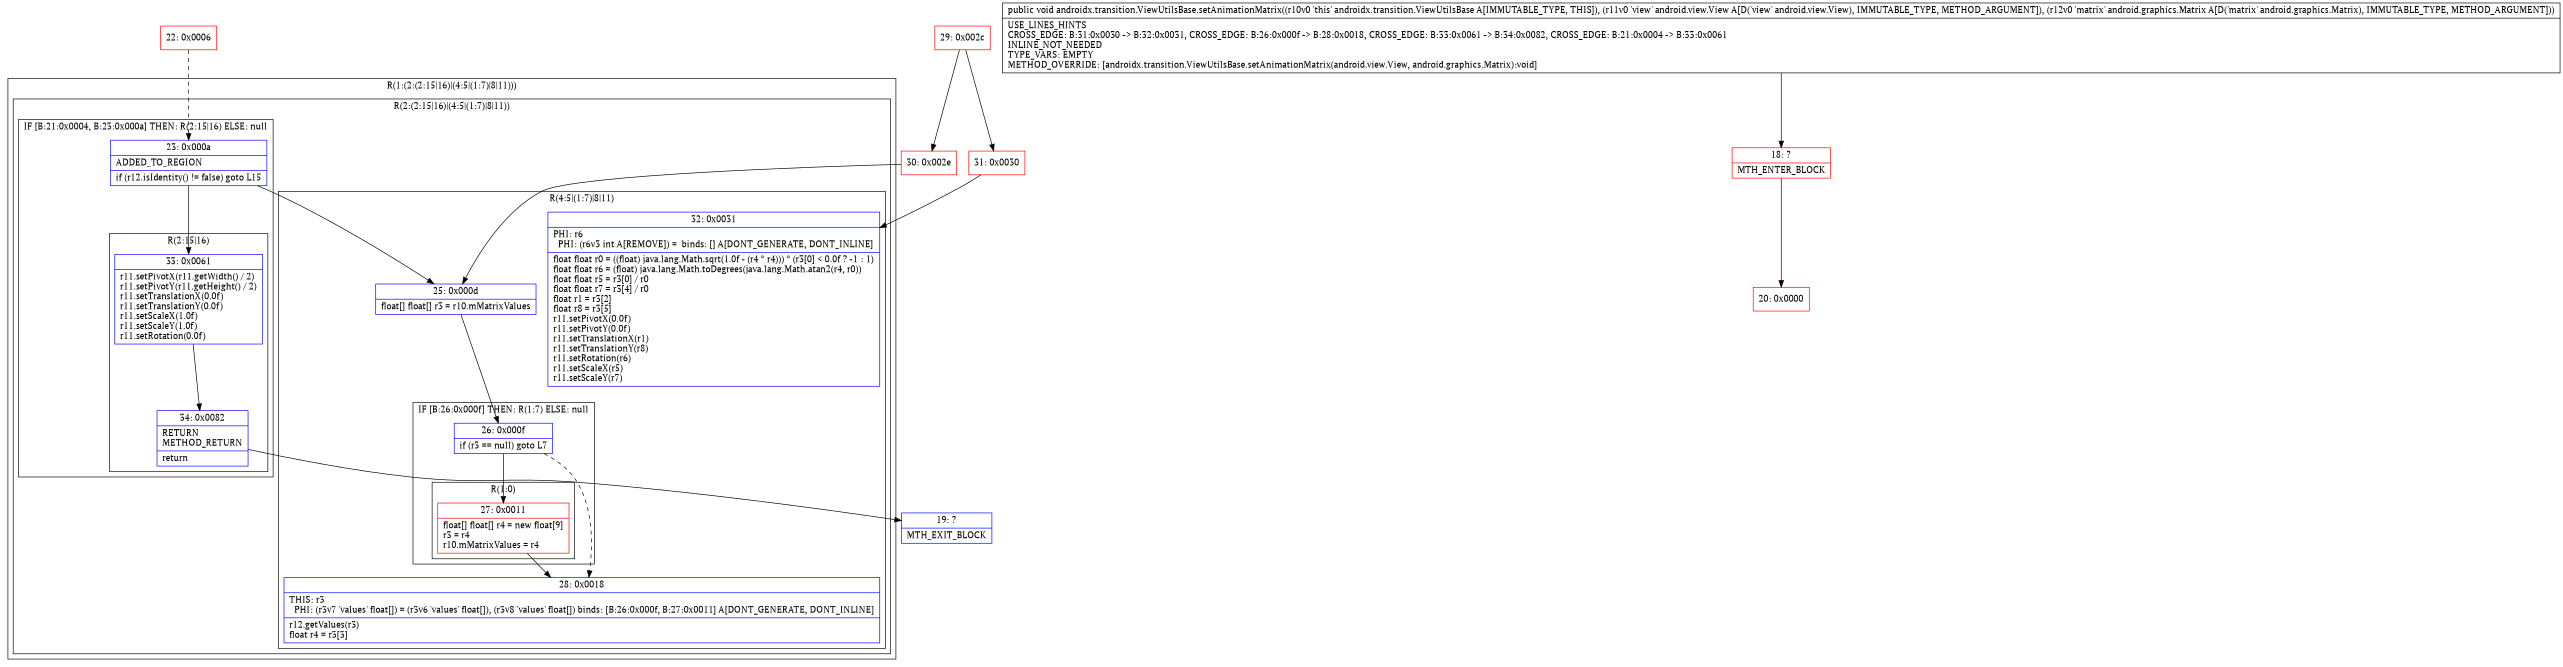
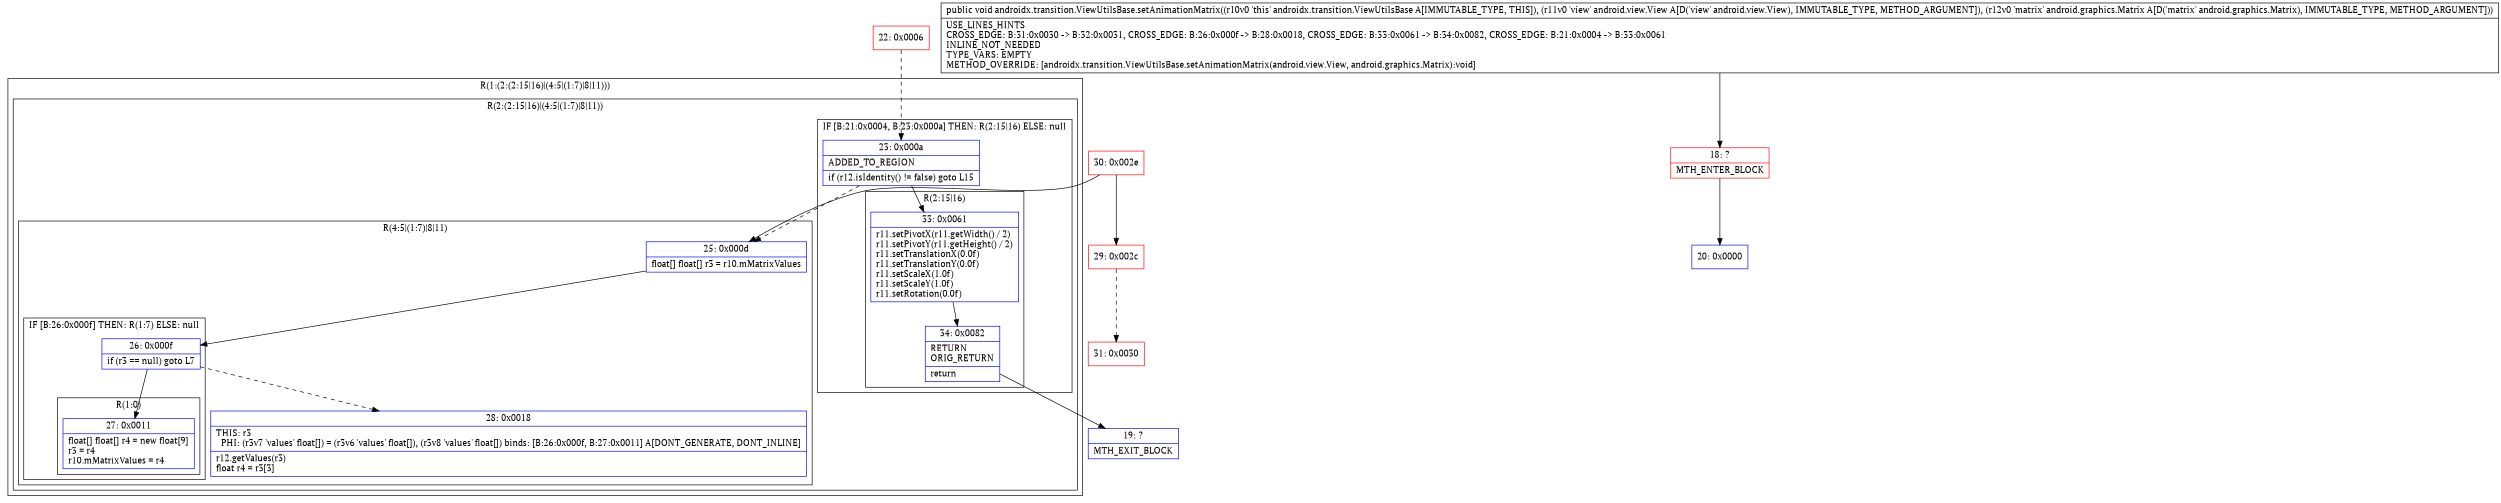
edge "29: 0x002c" -> "30: 0x002e": reversed
edge "29: 0x002c" -> "31: 0x0030": style solid -> dashed
edge "23: 0x000a" -> "25: 0x000d": style solid -> dashed
node "32: 0x0031": removed
node "20: 0x0000": color red -> blue
node "34: 0x0082": text "METHOD_RETURN" -> "ORIG_RETURN"
node "27: 0x0011": color red -> blue
edge "27: 0x0011" -> "28: 0x0018": removed
